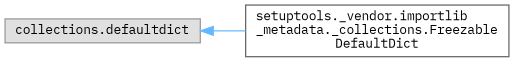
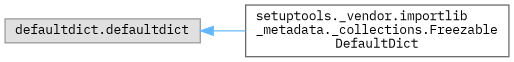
node "collections.defaultdict": label "collections.defaultdict" -> "defaultdict.defaultdict"
